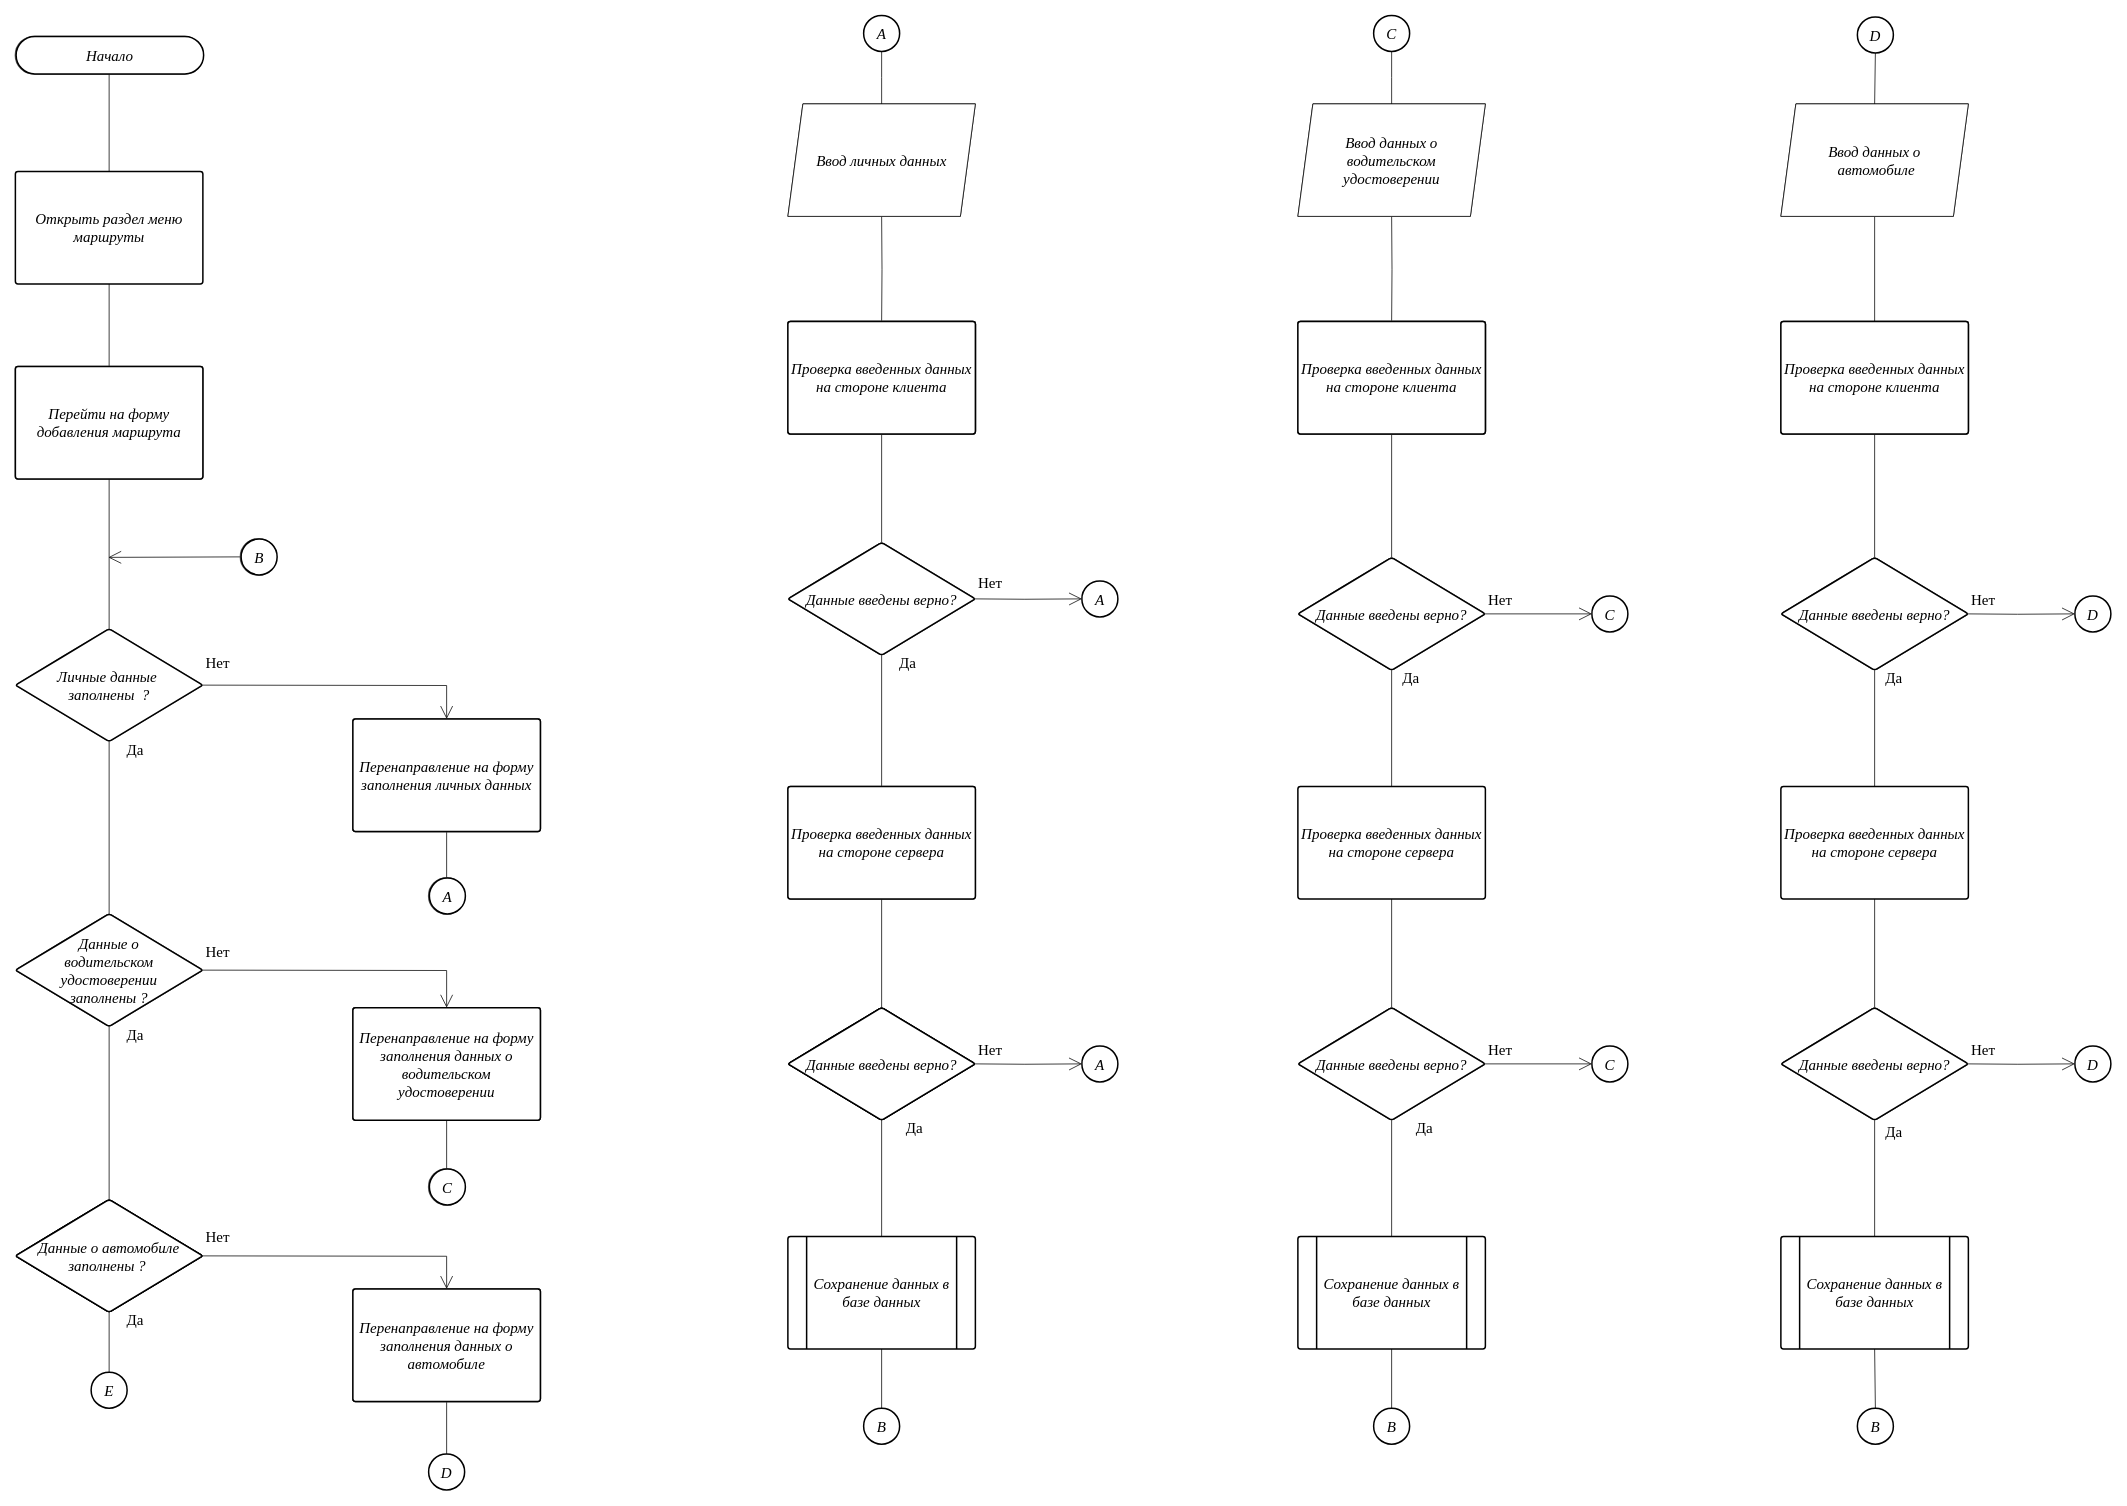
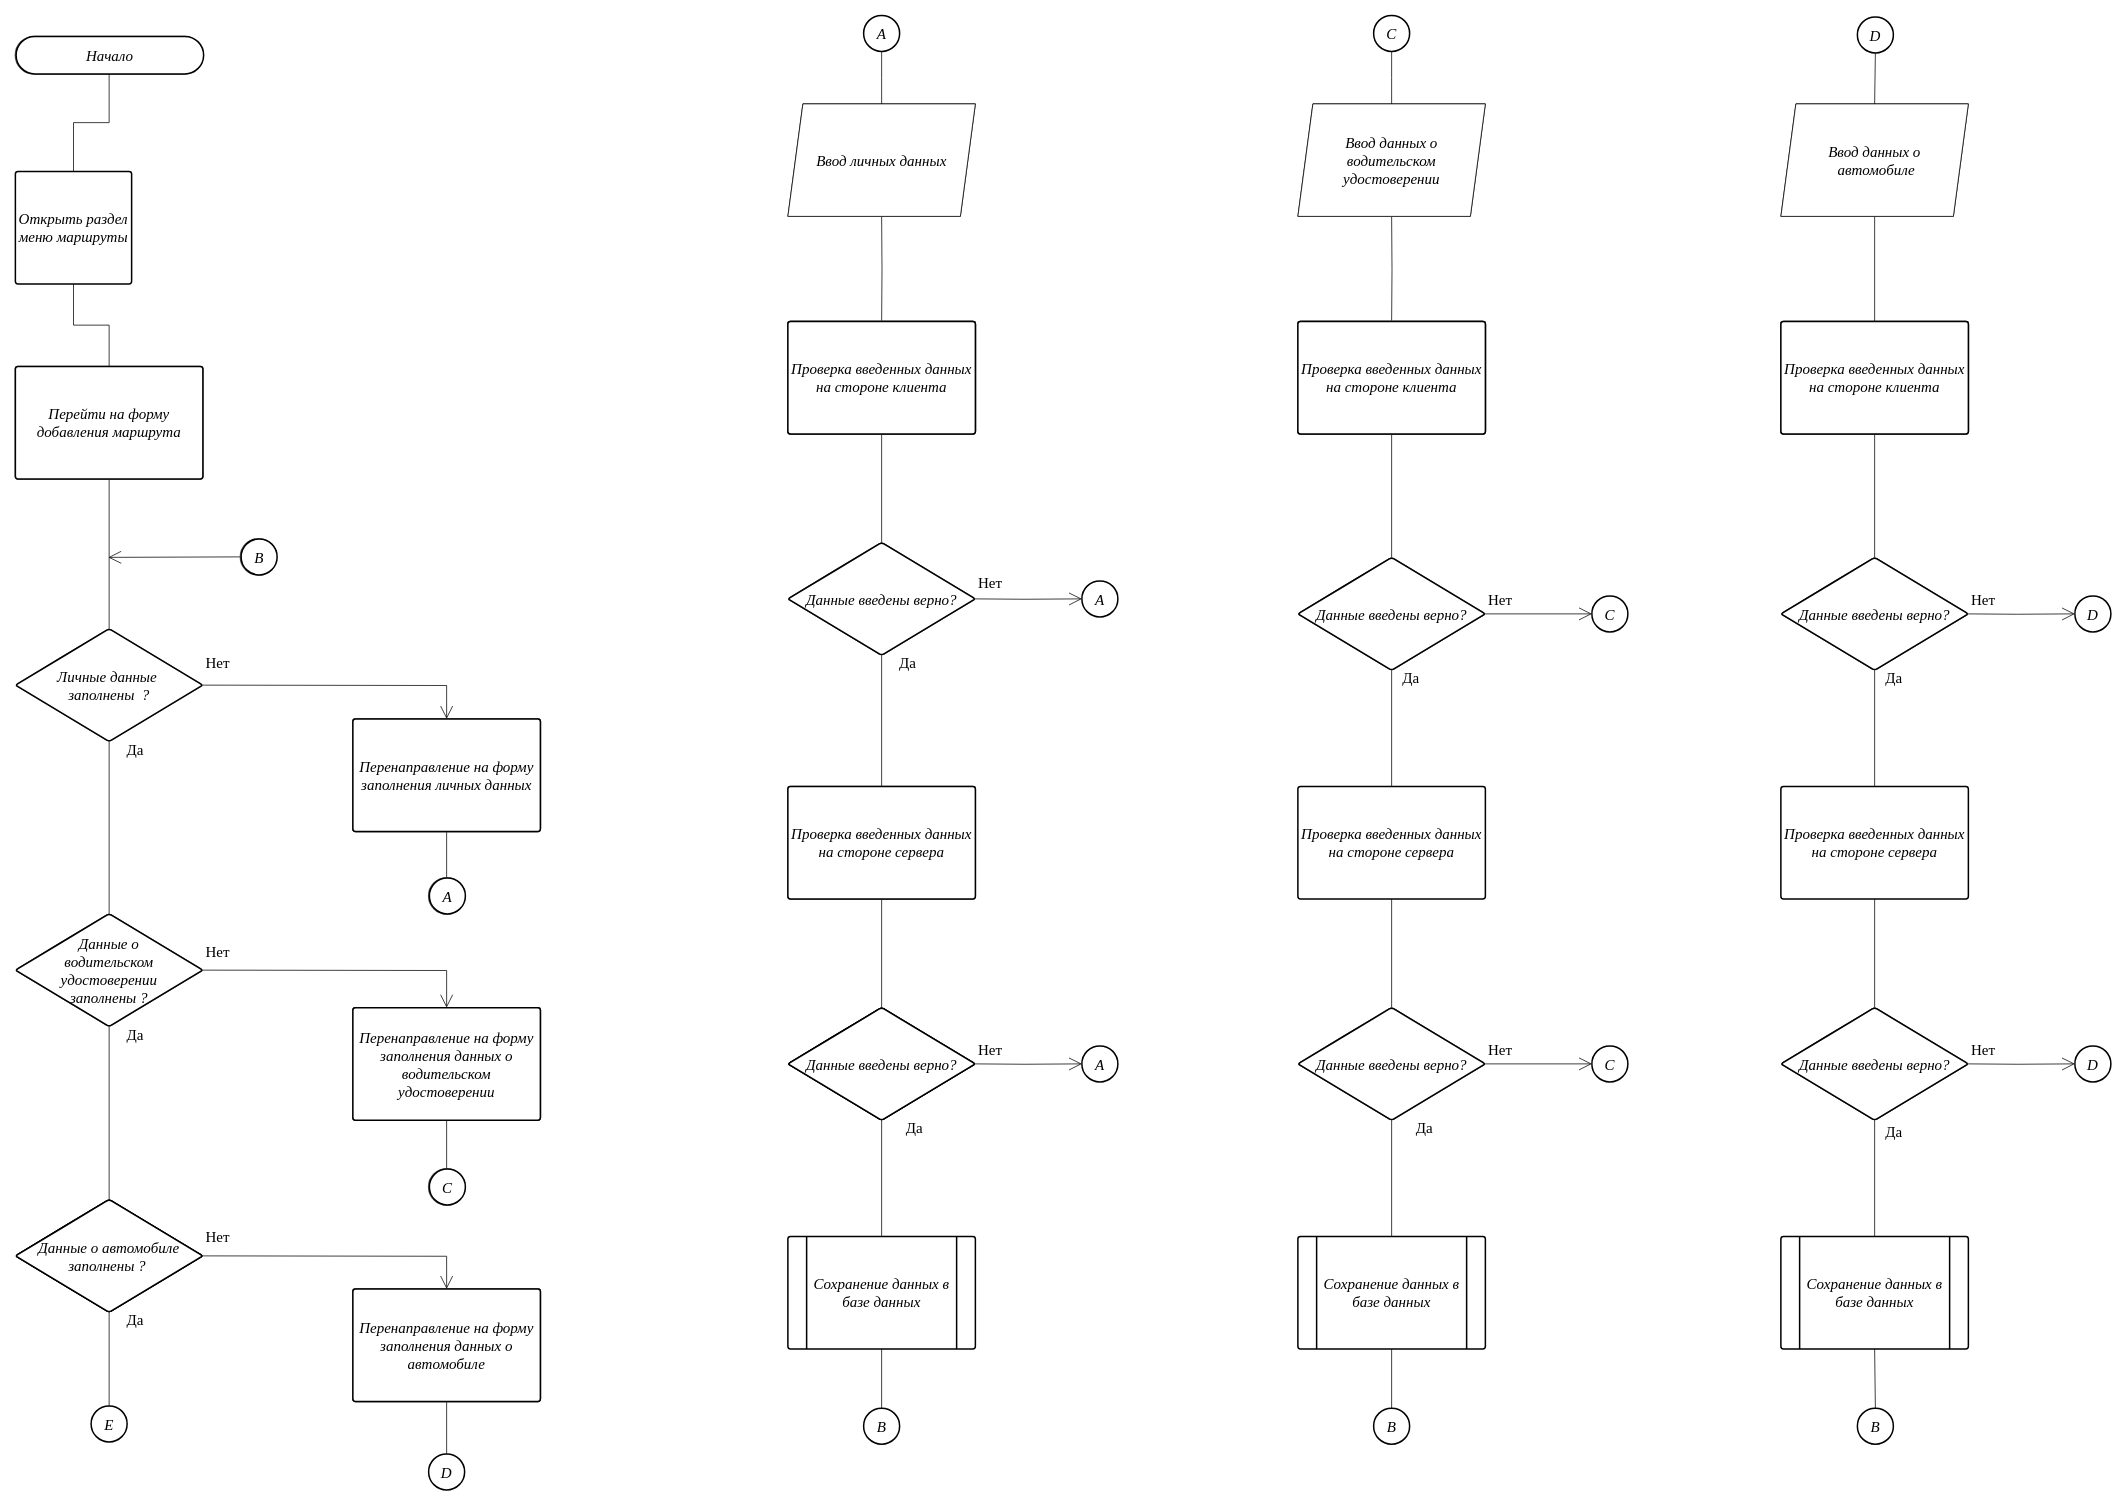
node "Открыть раздел меню маршруты": size 188x113 -> 116x113
node "E": moved (109, 1390) -> (109, 1424)
